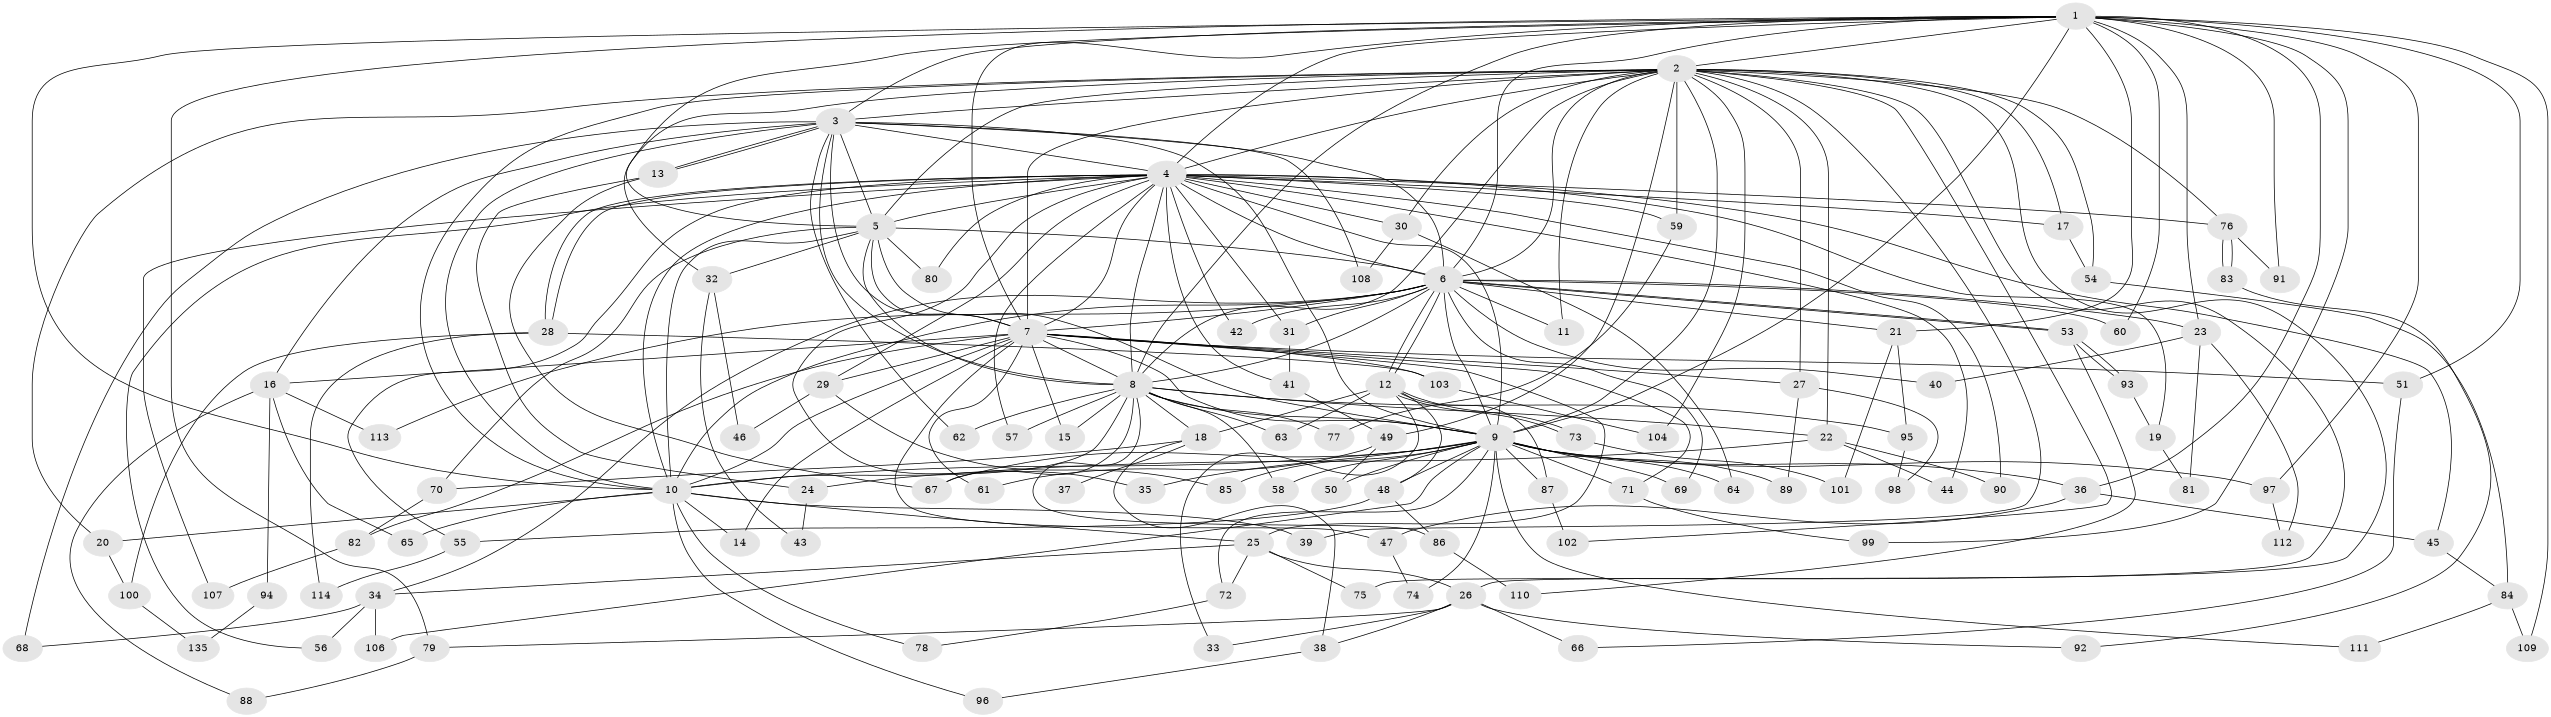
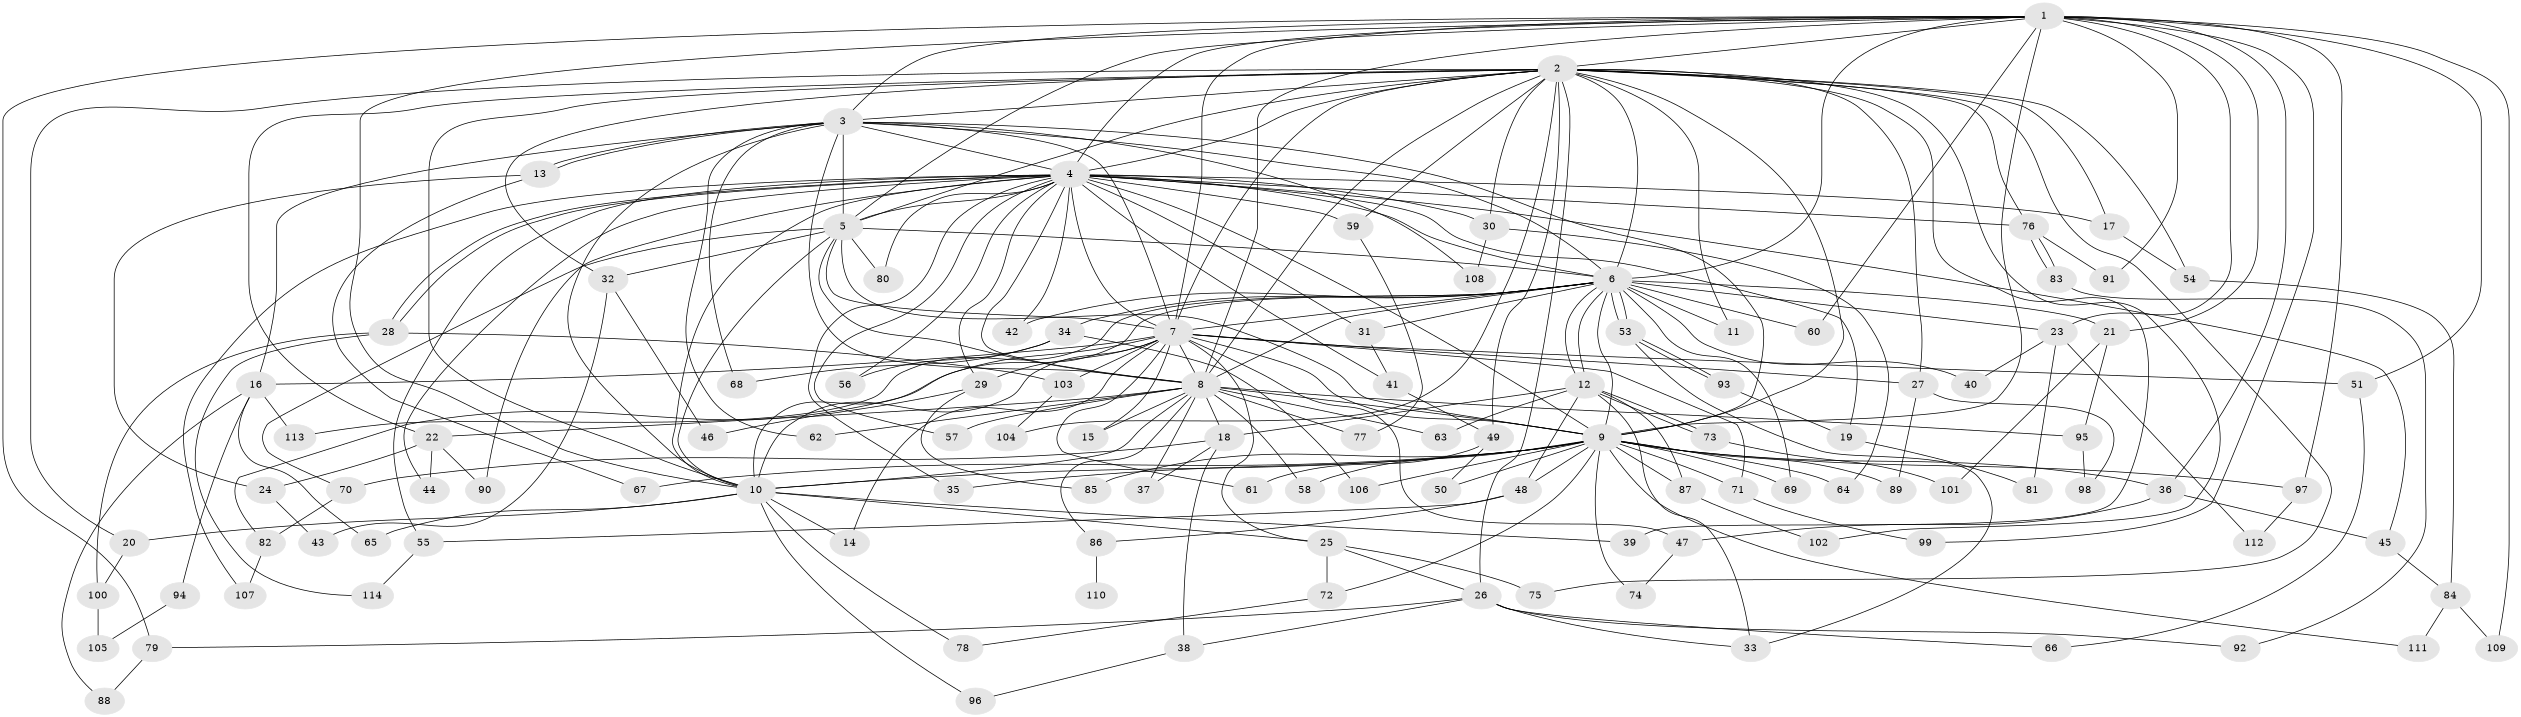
edge "8" -- "67": now "8" -- "37"
edge "53" -- "110": now "53" -- "33"
edge "25" -- "34": removed
node "135": label "135" -> "105"
